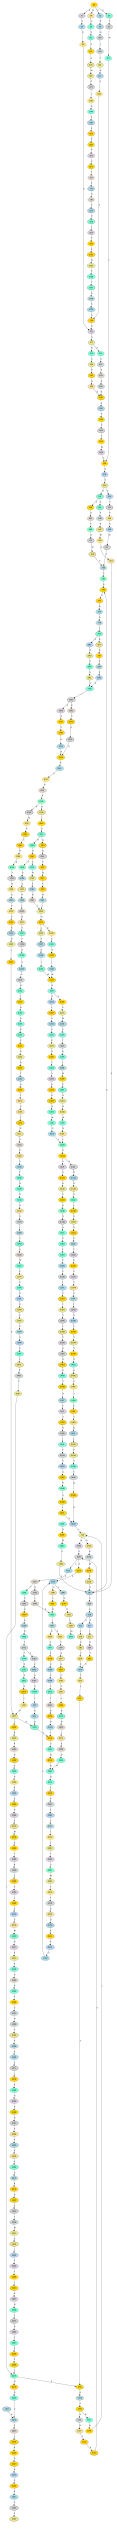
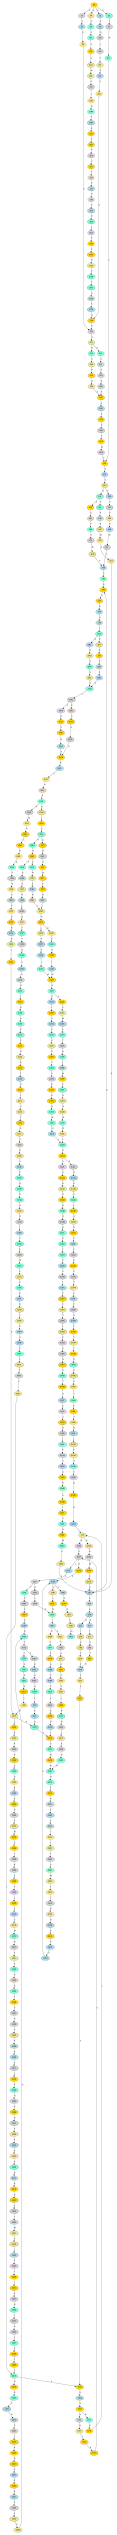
edge "S453" -> "S450": now "S453" -> "S456"
edge "S423" -> "S431": now "S423" -> "S427"
node "S466": added
